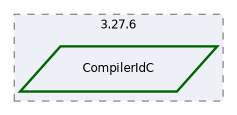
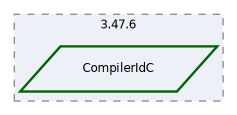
cluster "3.27.6": label "3.27.6" -> "3.47.6"
